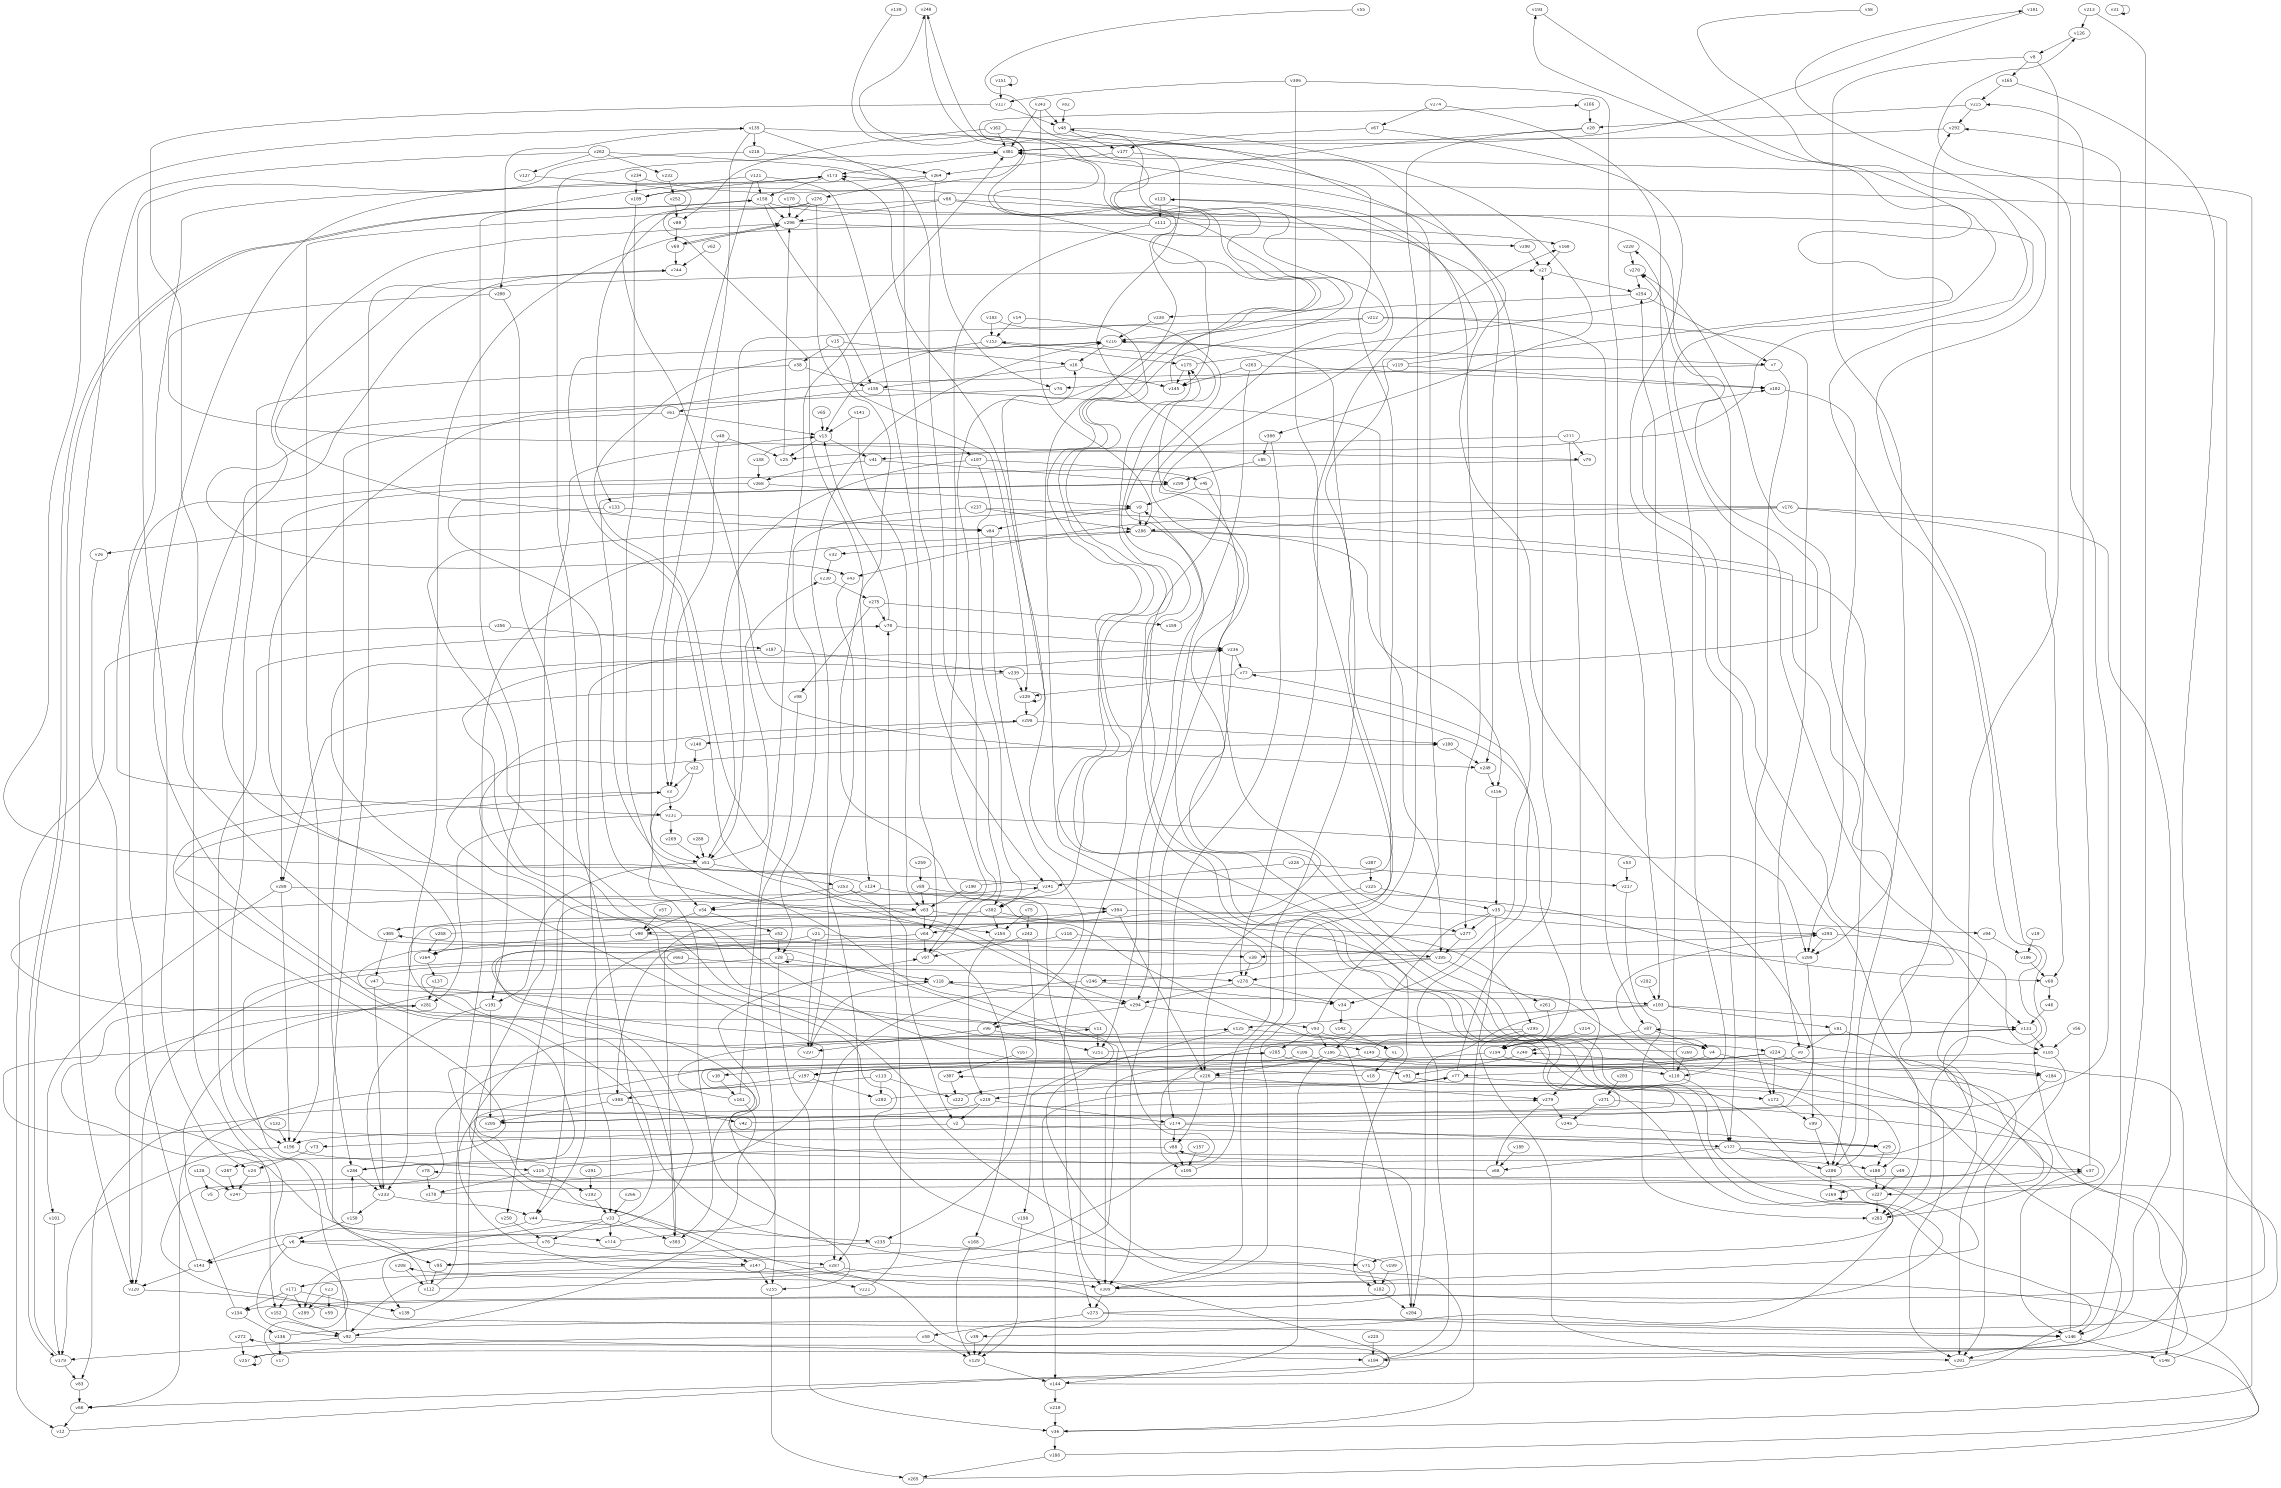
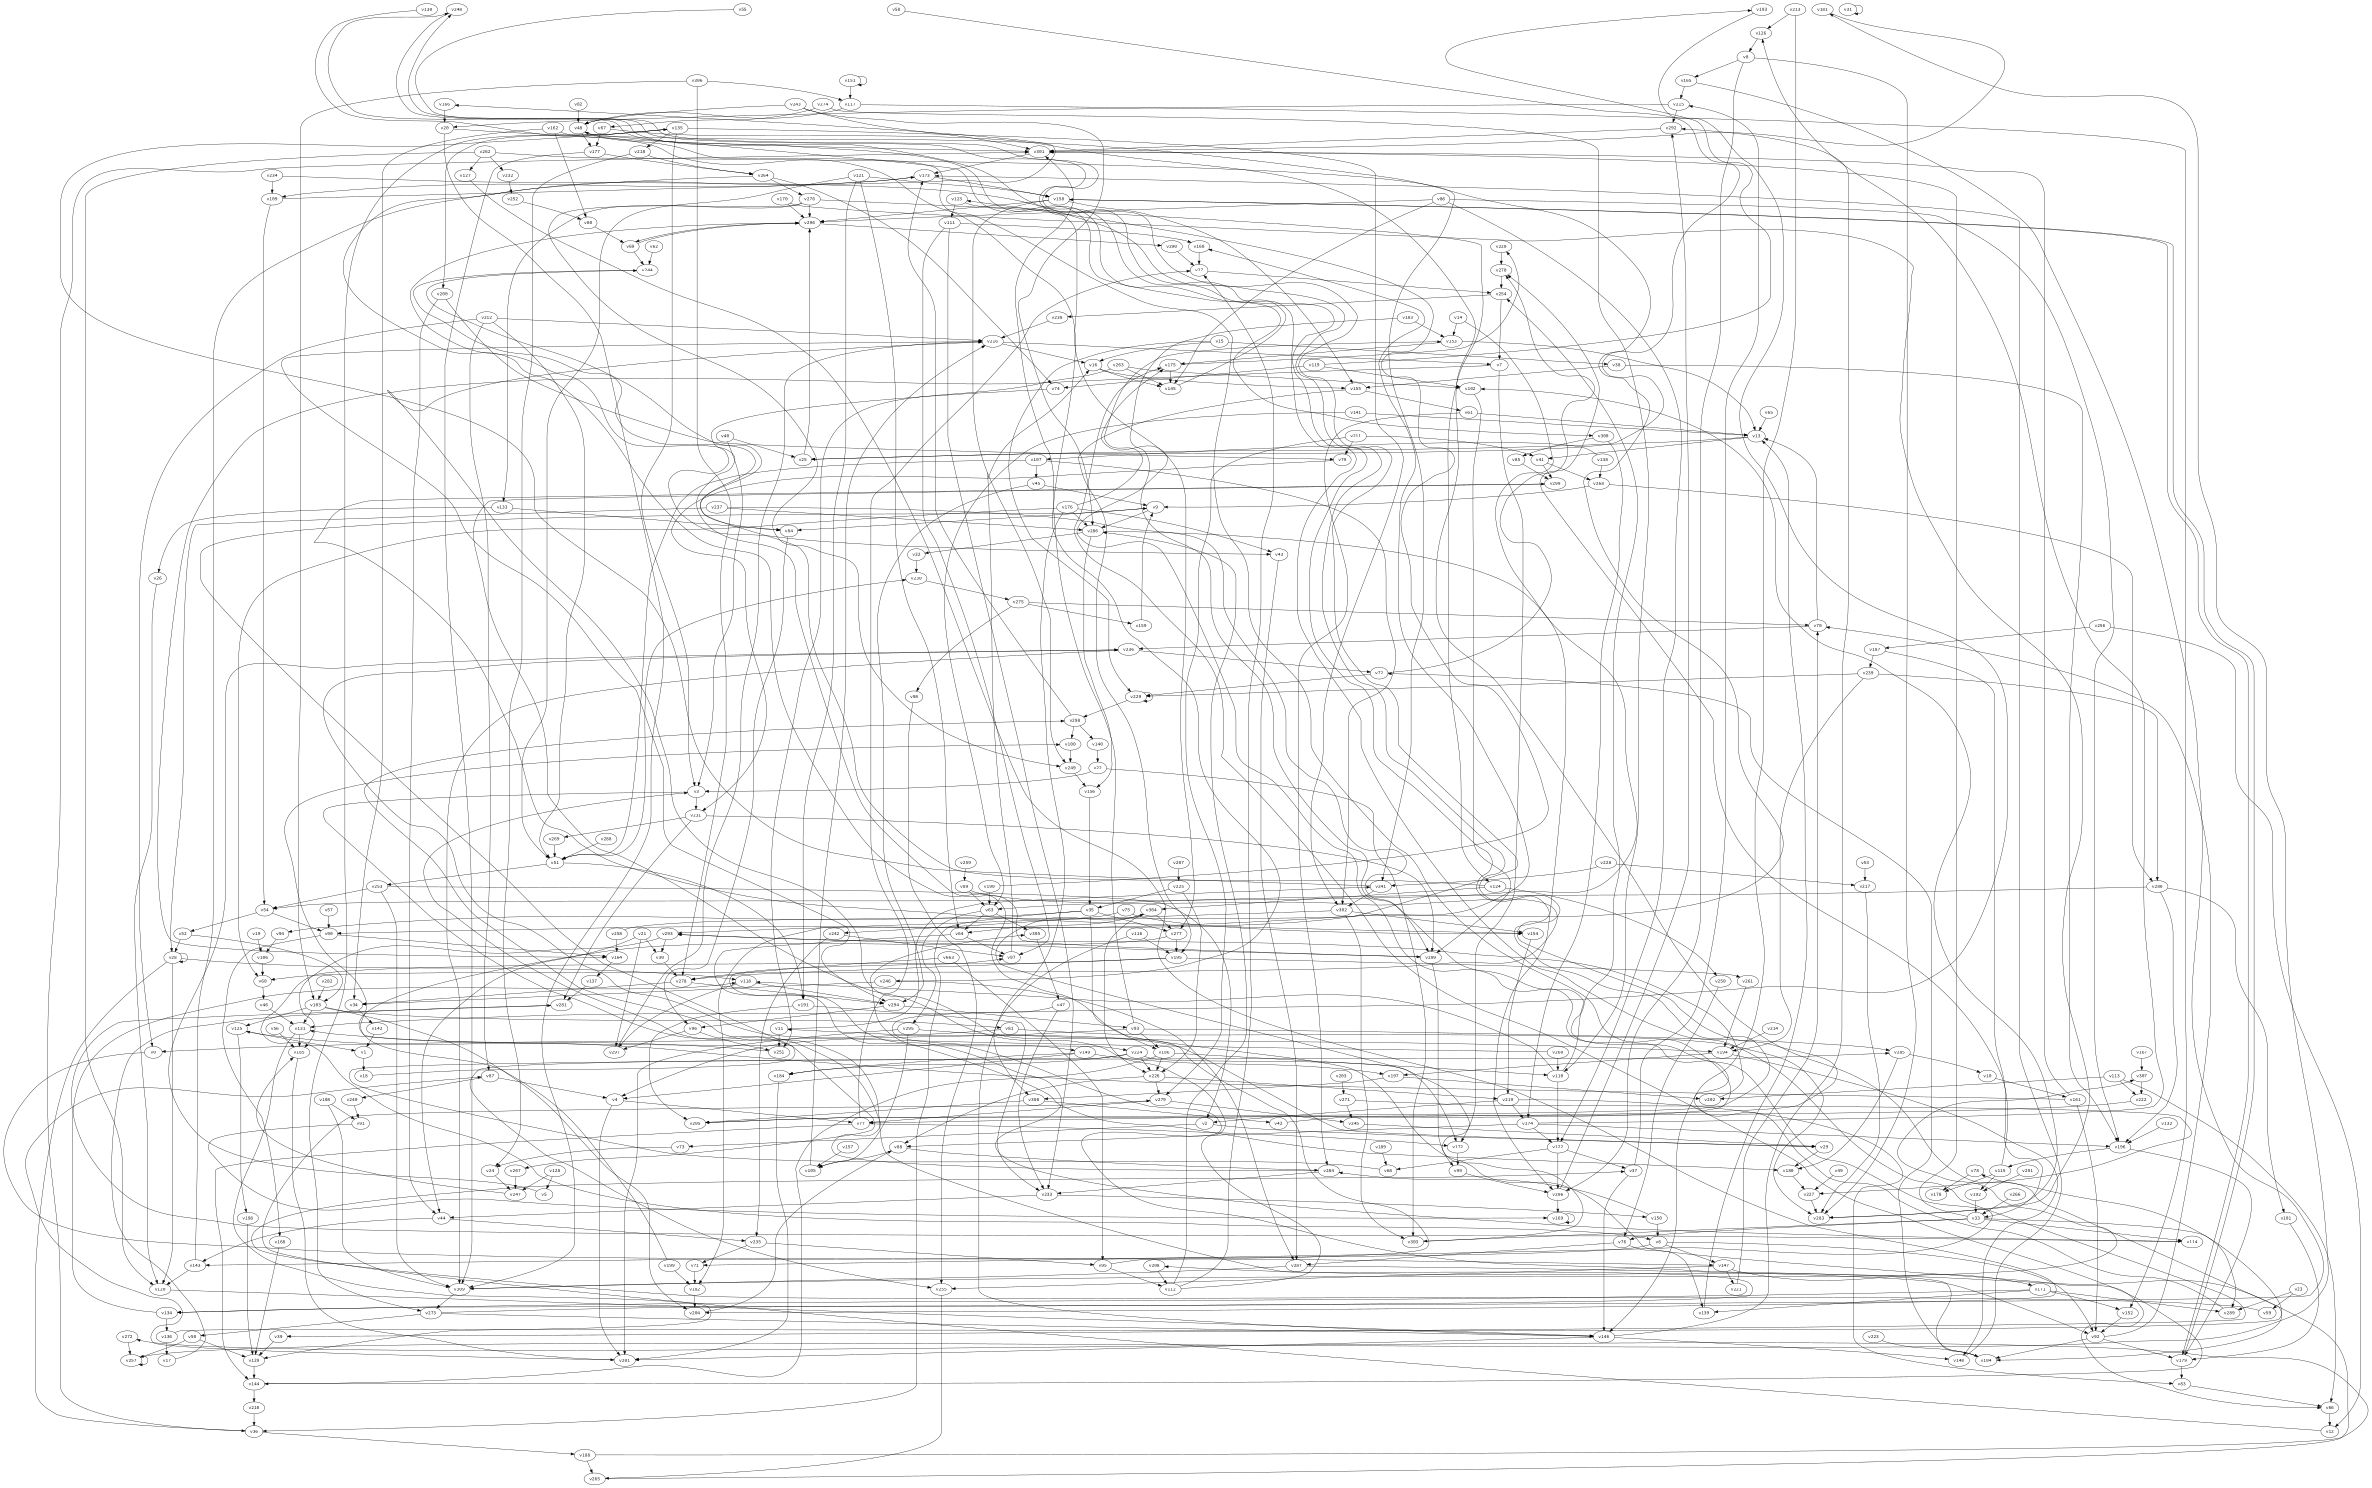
edge "v279" -> "v68": now "v279" -> "v77"
edge "v178" -> "v240": removed
